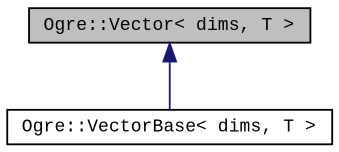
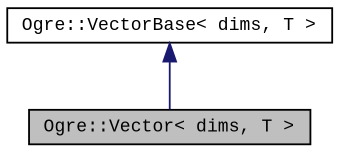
edge "Ogre::VectorBase< dims, T >" -> "Ogre::Vector< dims, T >": reversed
